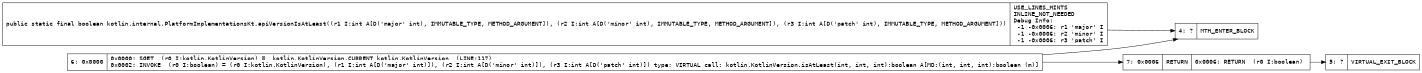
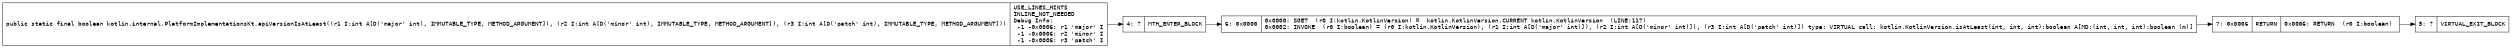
edge "6: 0x0000" -> "4: ?": reversed
